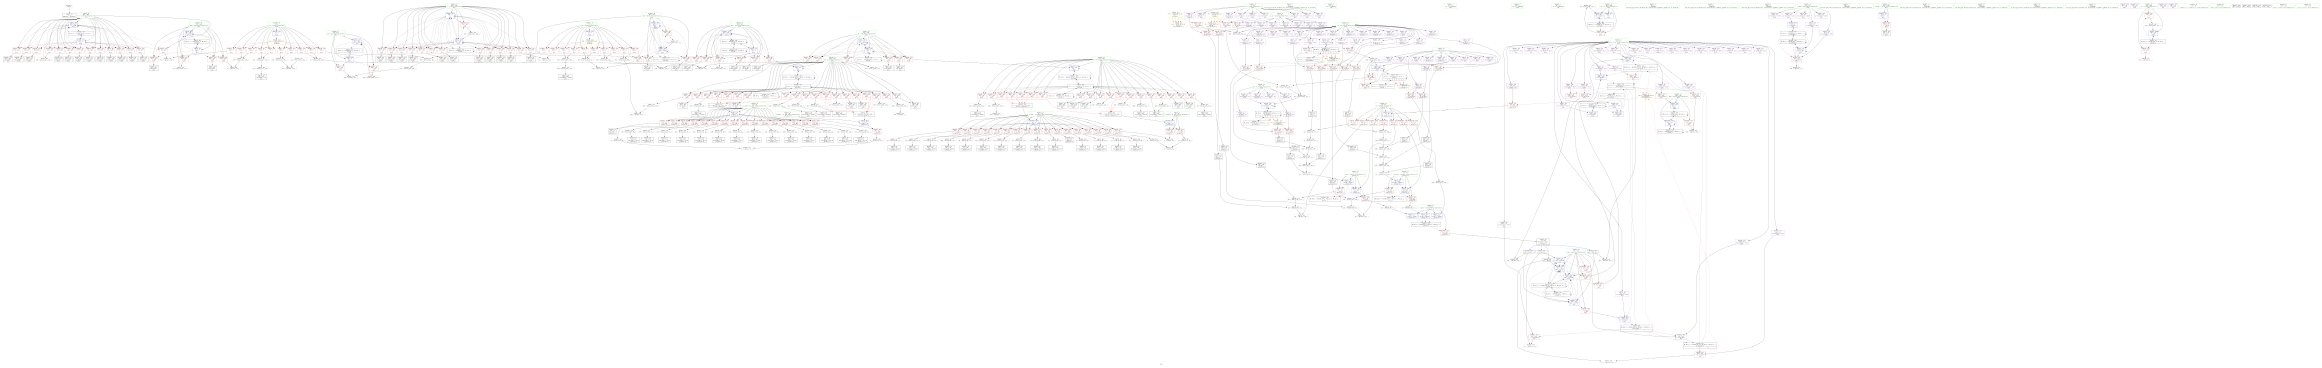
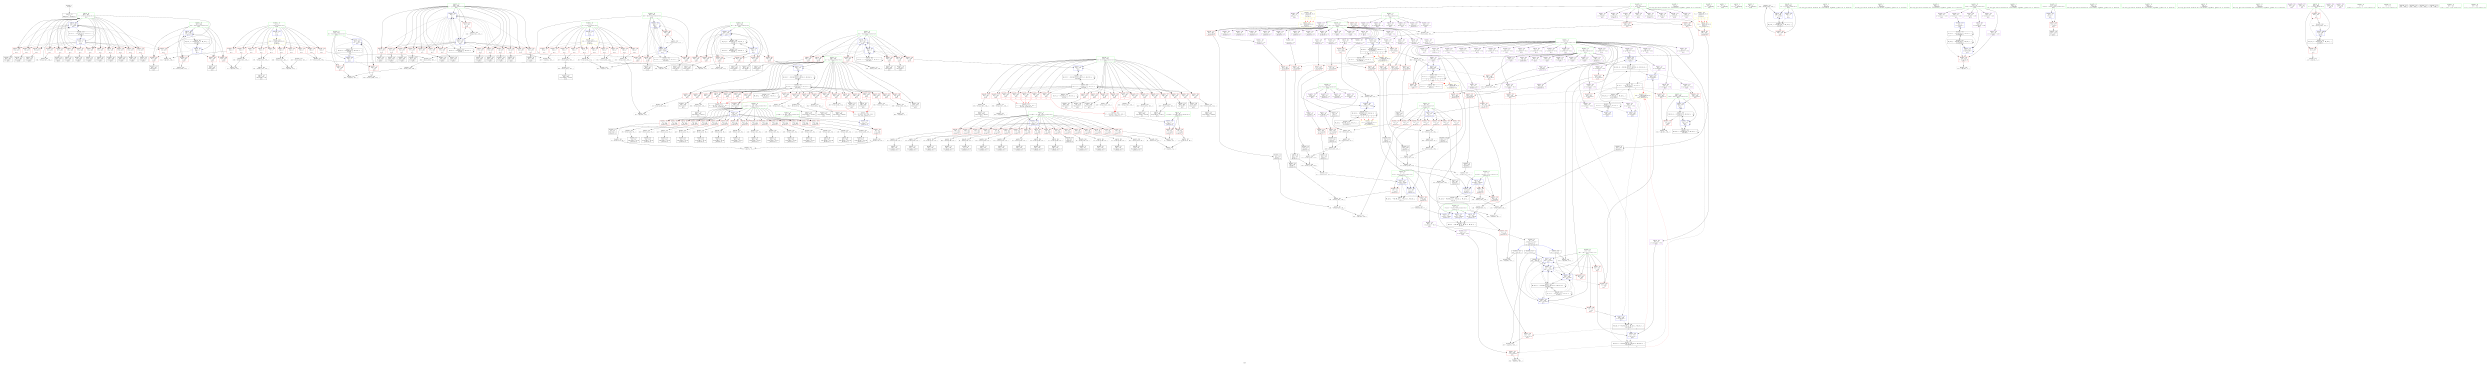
node "NodeID: 215": removed
